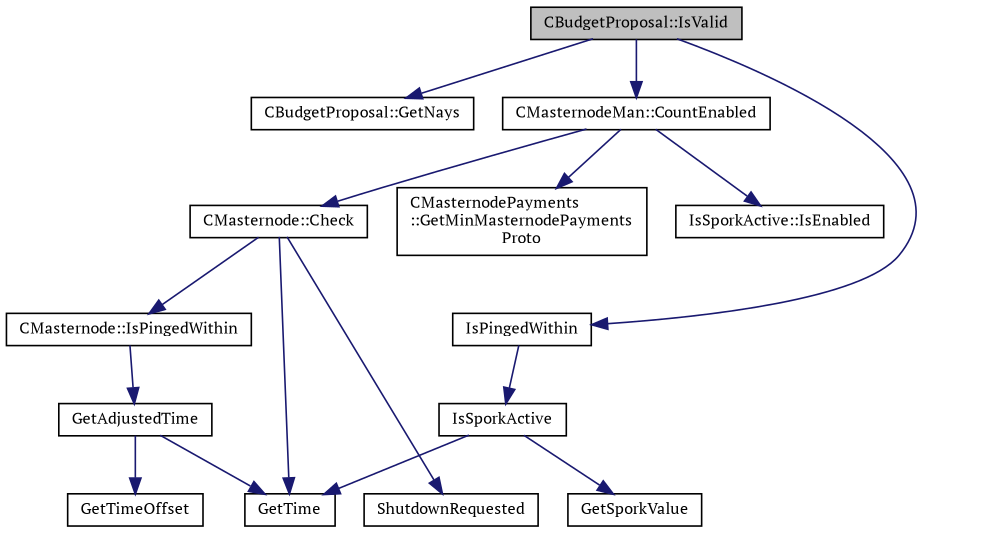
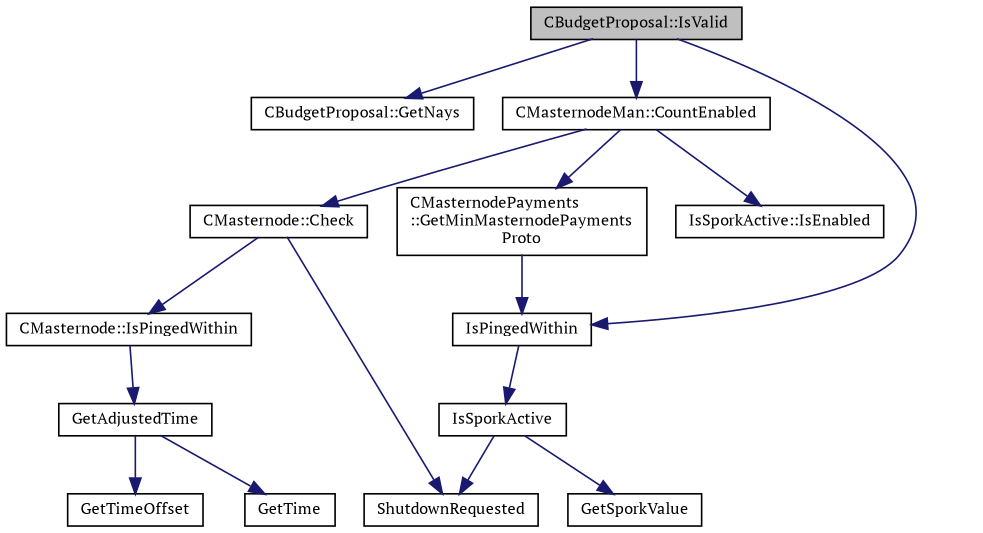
edge "CMasternodePayments ::GetMinMasternodePayments Proto" -> "IsPingedWithin": added
edge "CMasternode::Check" -> "GetTime": removed
edge "IsSporkActive" -> "GetTime": now "IsSporkActive" -> "ShutdownRequested"
